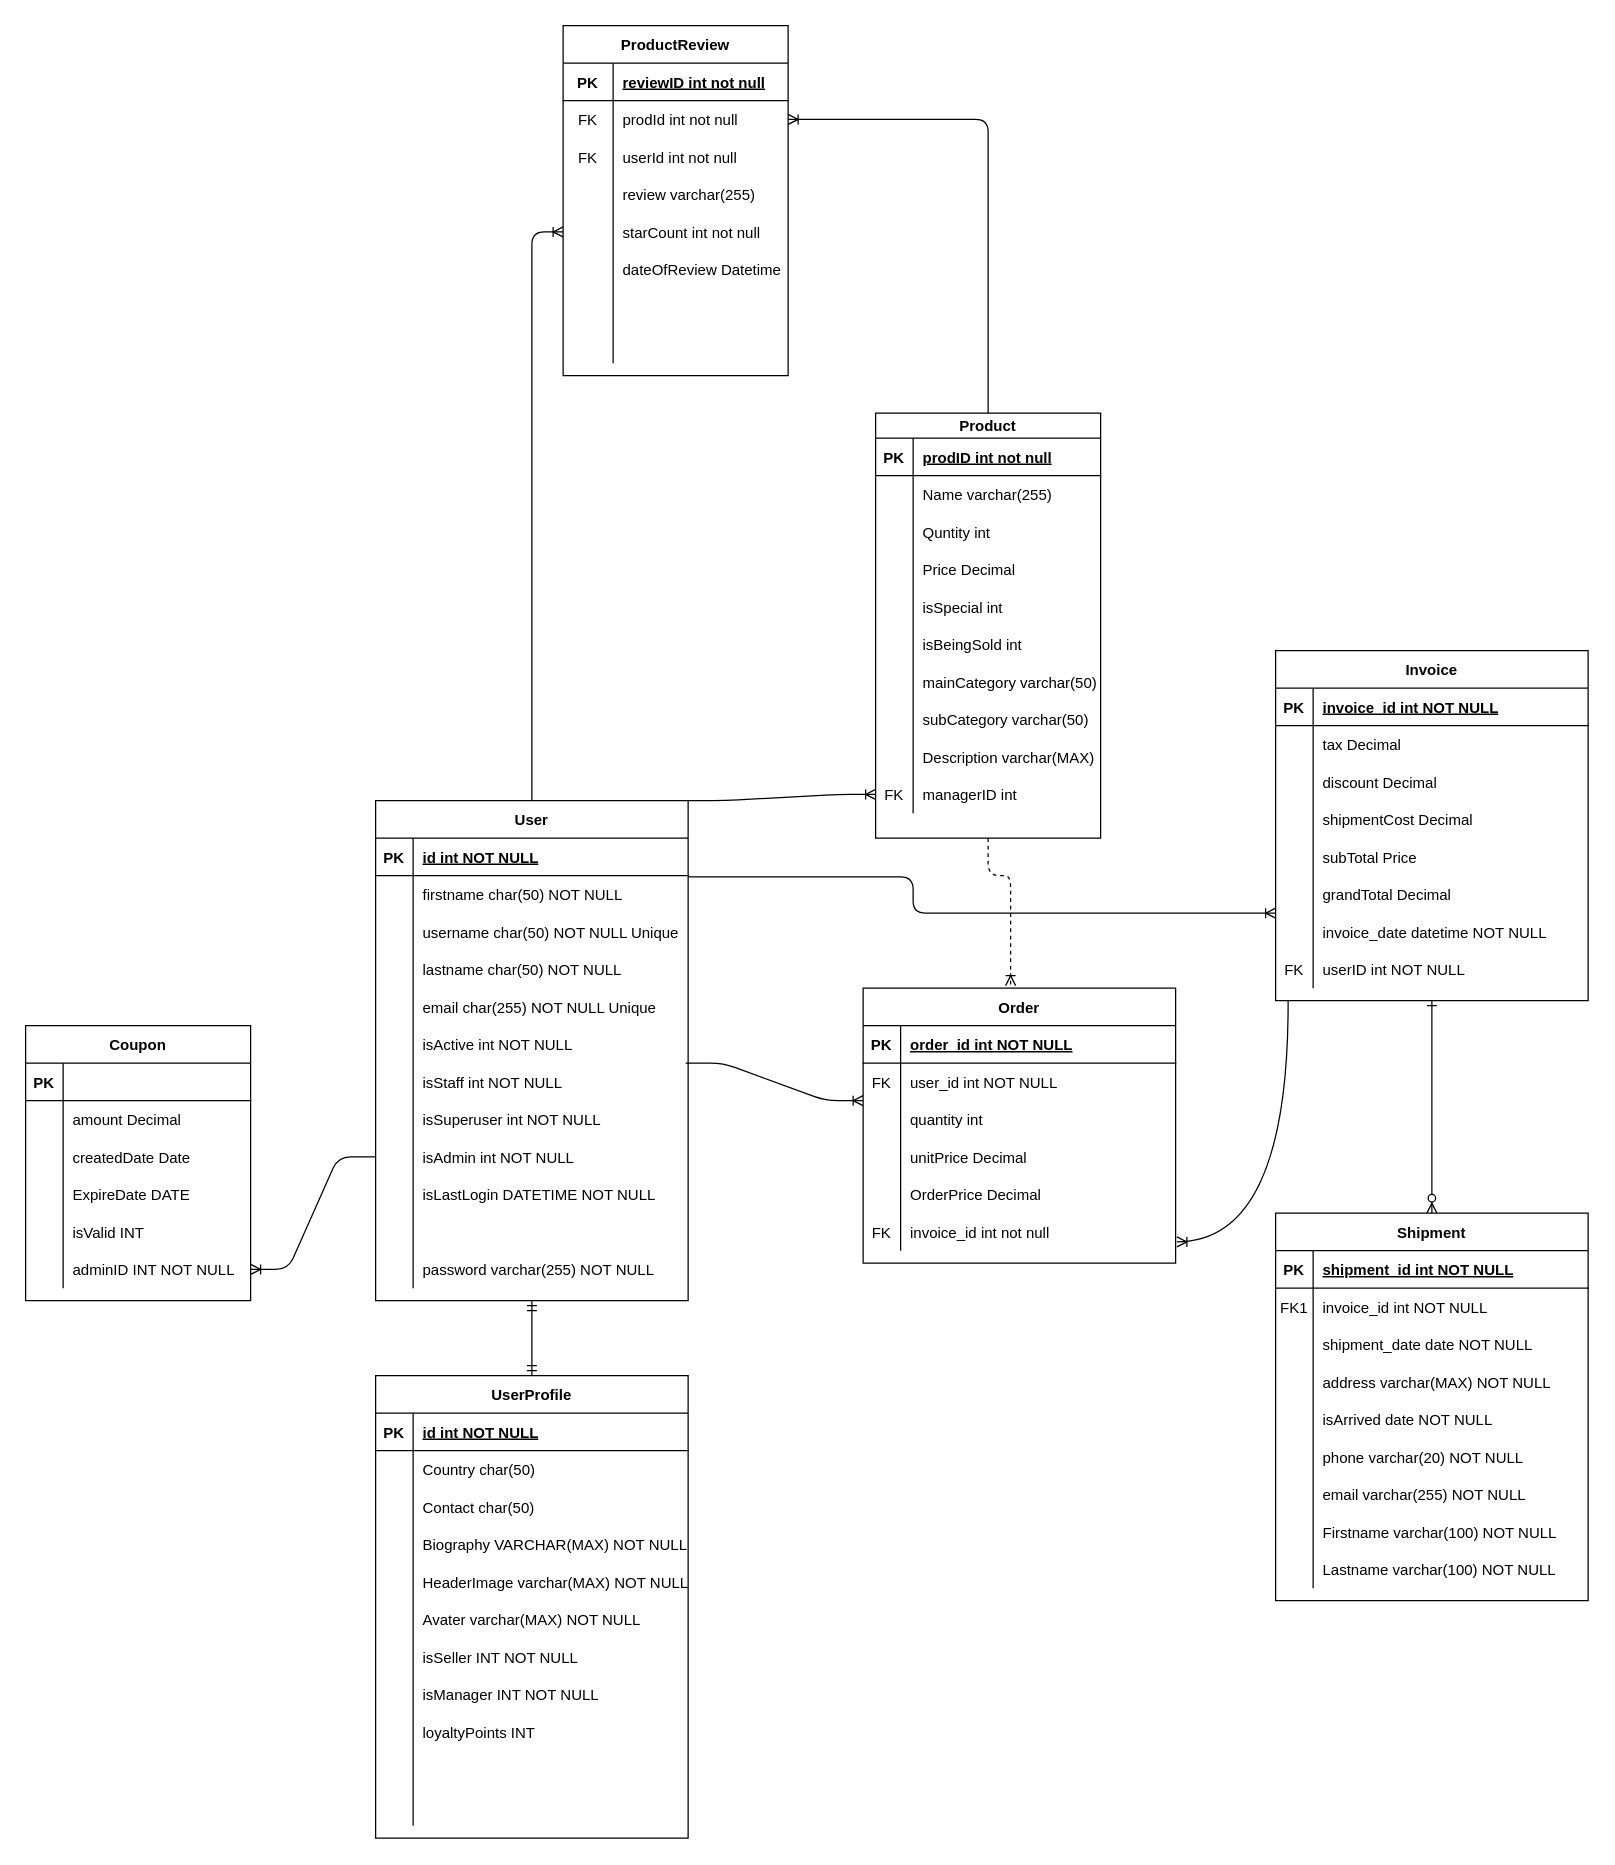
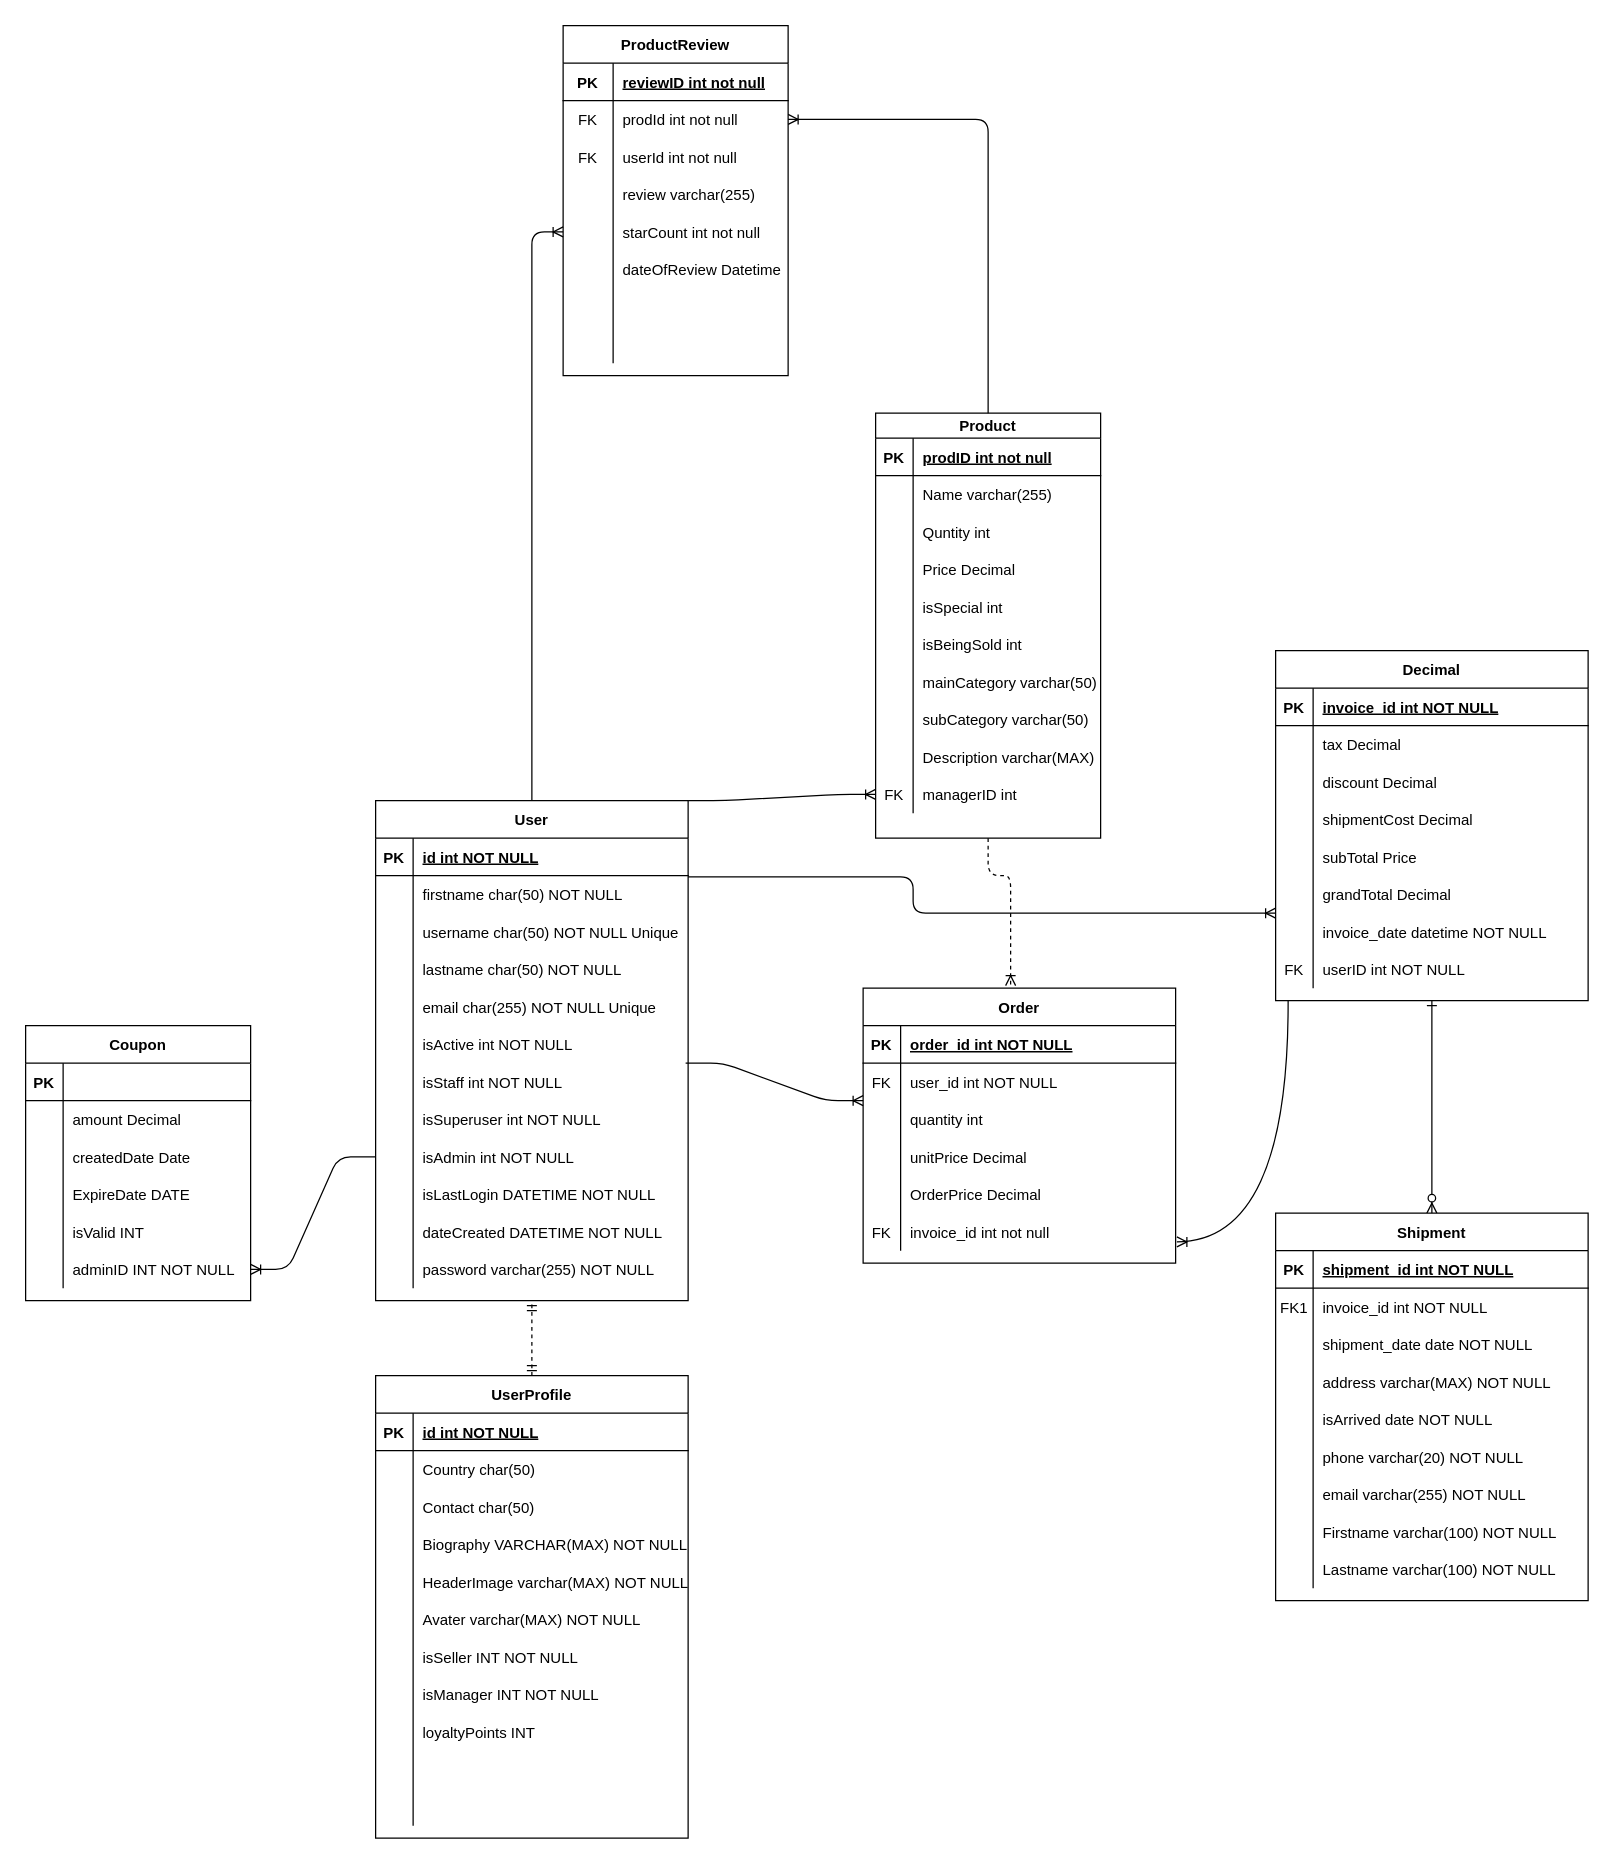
node "Invoice": label "Invoice" -> "Decimal"
node "dateCreated DATETIME NOT NULL": added
edge "User" -- "UserProfile": style solid -> dashed
